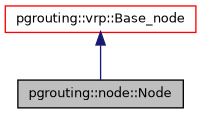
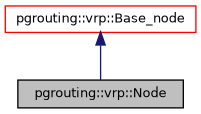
node "pgrouting::node::Node": label "pgrouting::node::Node" -> "pgrouting::vrp::Node"
